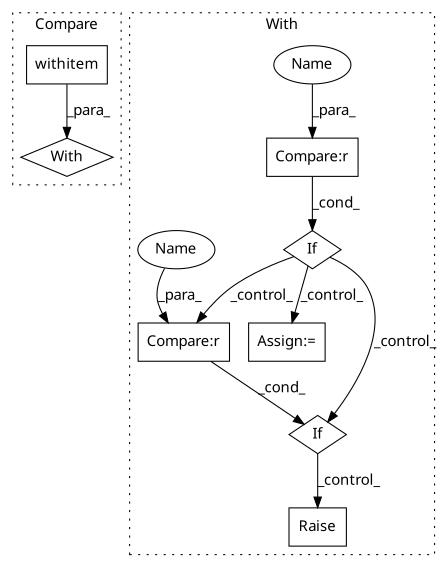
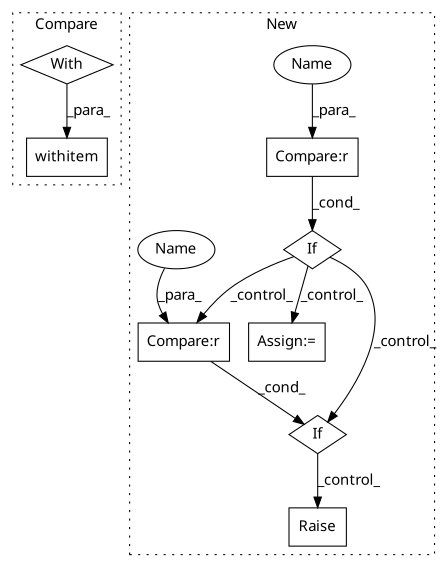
cluster "With": label "With" -> "New"
edge "withitem" -> "With": reversed
